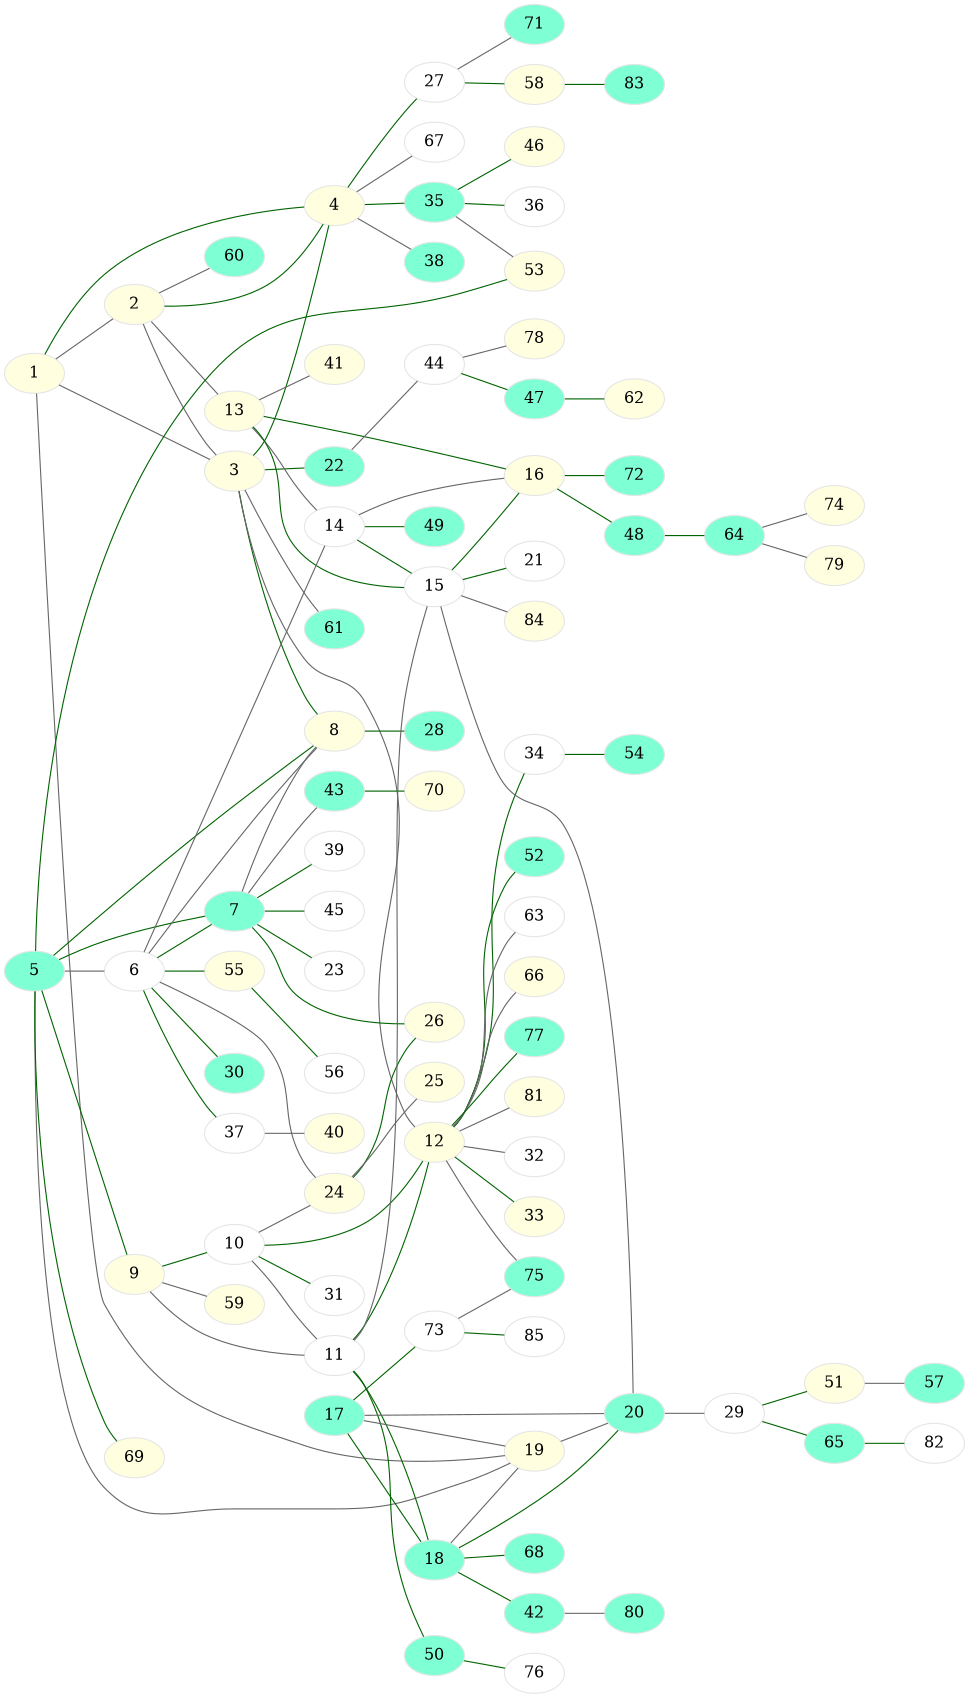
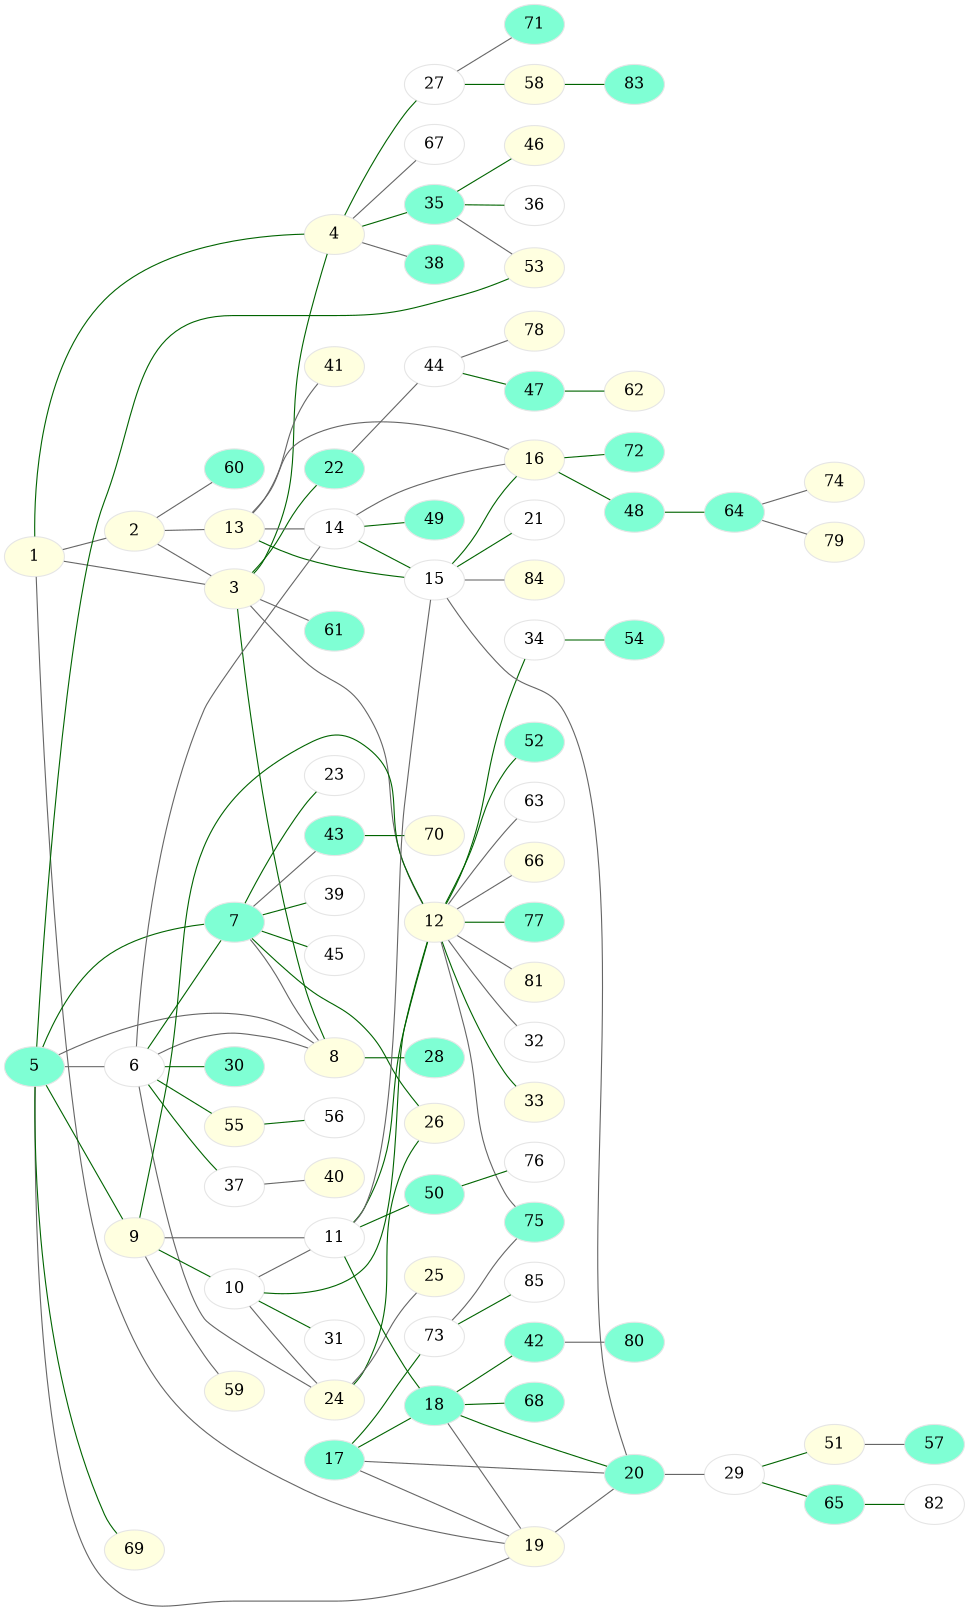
edge "4" -- "2": removed
edge "13" -- "16": color darkgreen -> gray40
edge "12" -- "9": added
edge "8" -- "5": color darkgreen -> gray40
